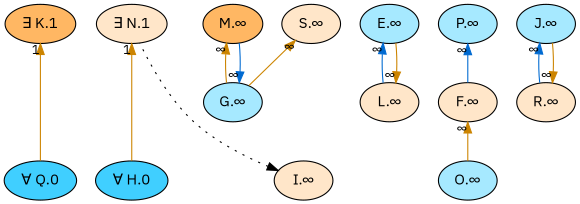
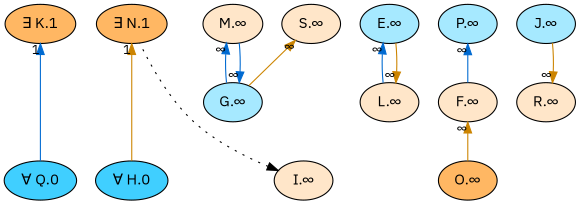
node "∃ N.1": fillcolor #ffe6c9 -> #ffb763
node "M.∞": fillcolor #ffb763 -> #ffe6c9
edge "G.∞" -> "M.∞": color #cc8400 -> #006ad1
edge "R.∞" -> "J.∞": removed
edge "∀ Q.0" -> "∃ K.1": color #cc8400 -> #006ad1
node "O.∞": fillcolor #a6e9ff -> #ffb763
